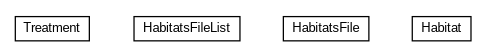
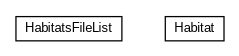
node "Treatment": removed
node "HabitatsFile": removed
